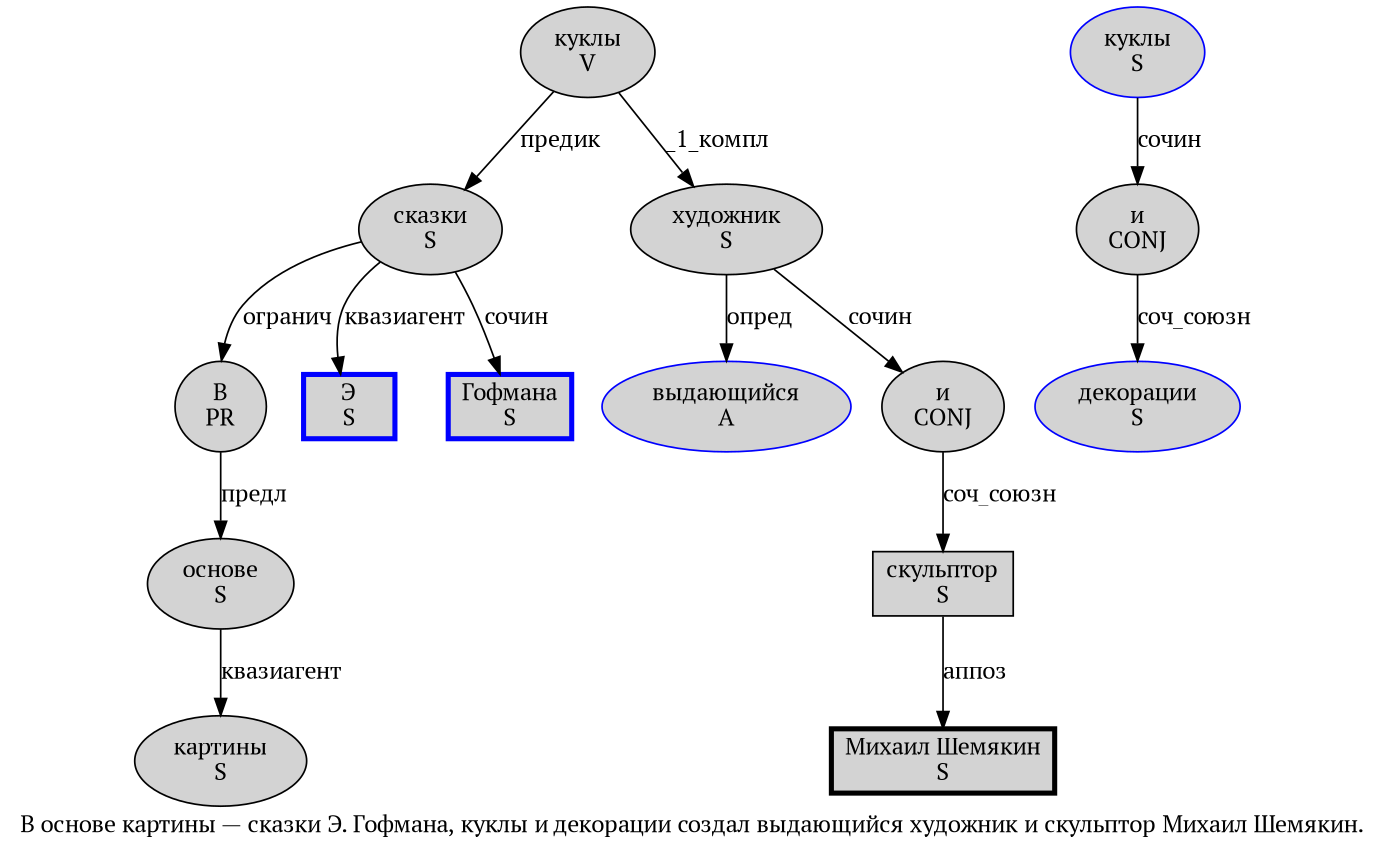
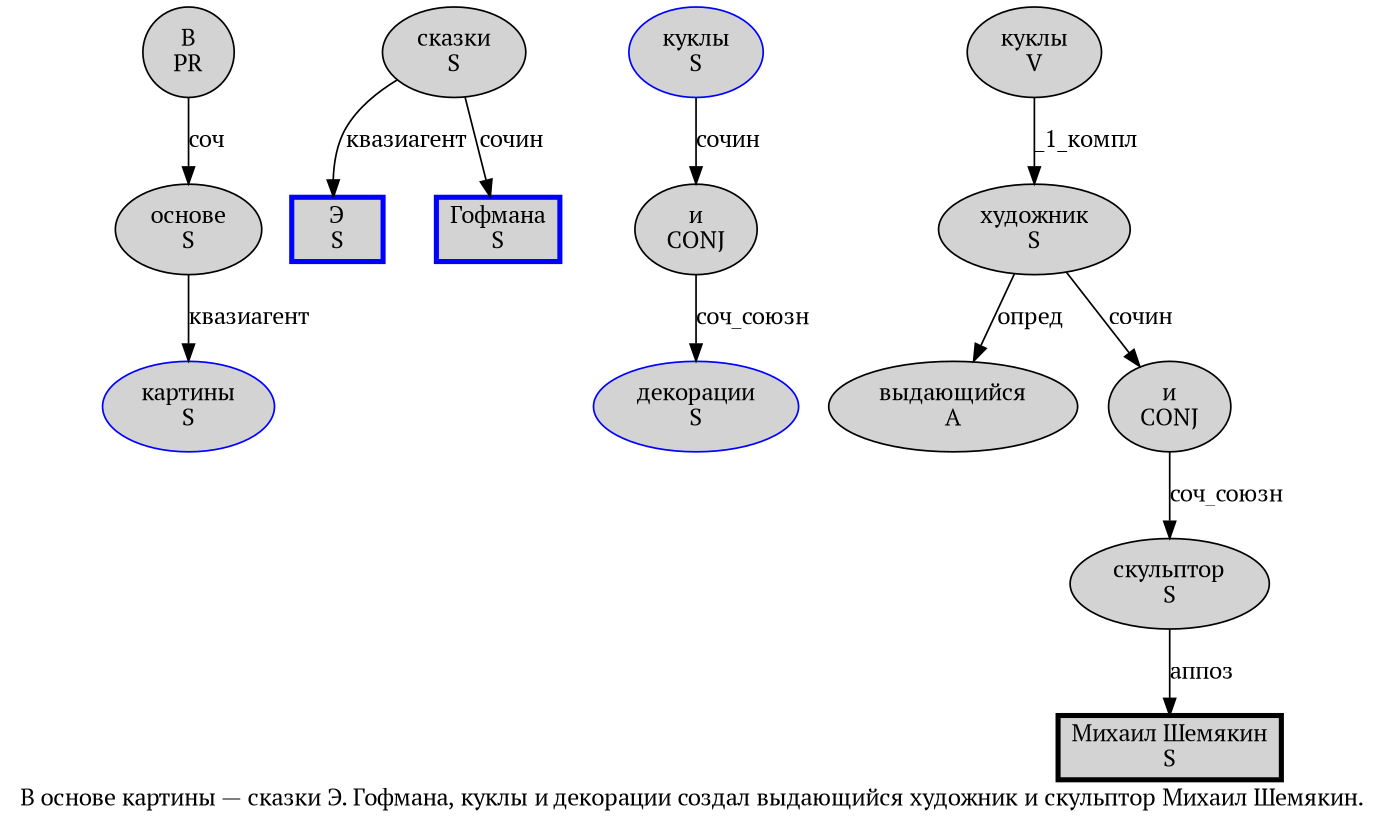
edge "куклы V" -> "сказки S": removed, label "предик"
edge "сказки S" -> "В PR": removed, label "огранич"
node "выдающийся A": color blue -> black
edge "В PR" -> "основе S": label "предл" -> "соч"
node "скульптор S": shape box -> ellipse
node "картины S": color black -> blue
